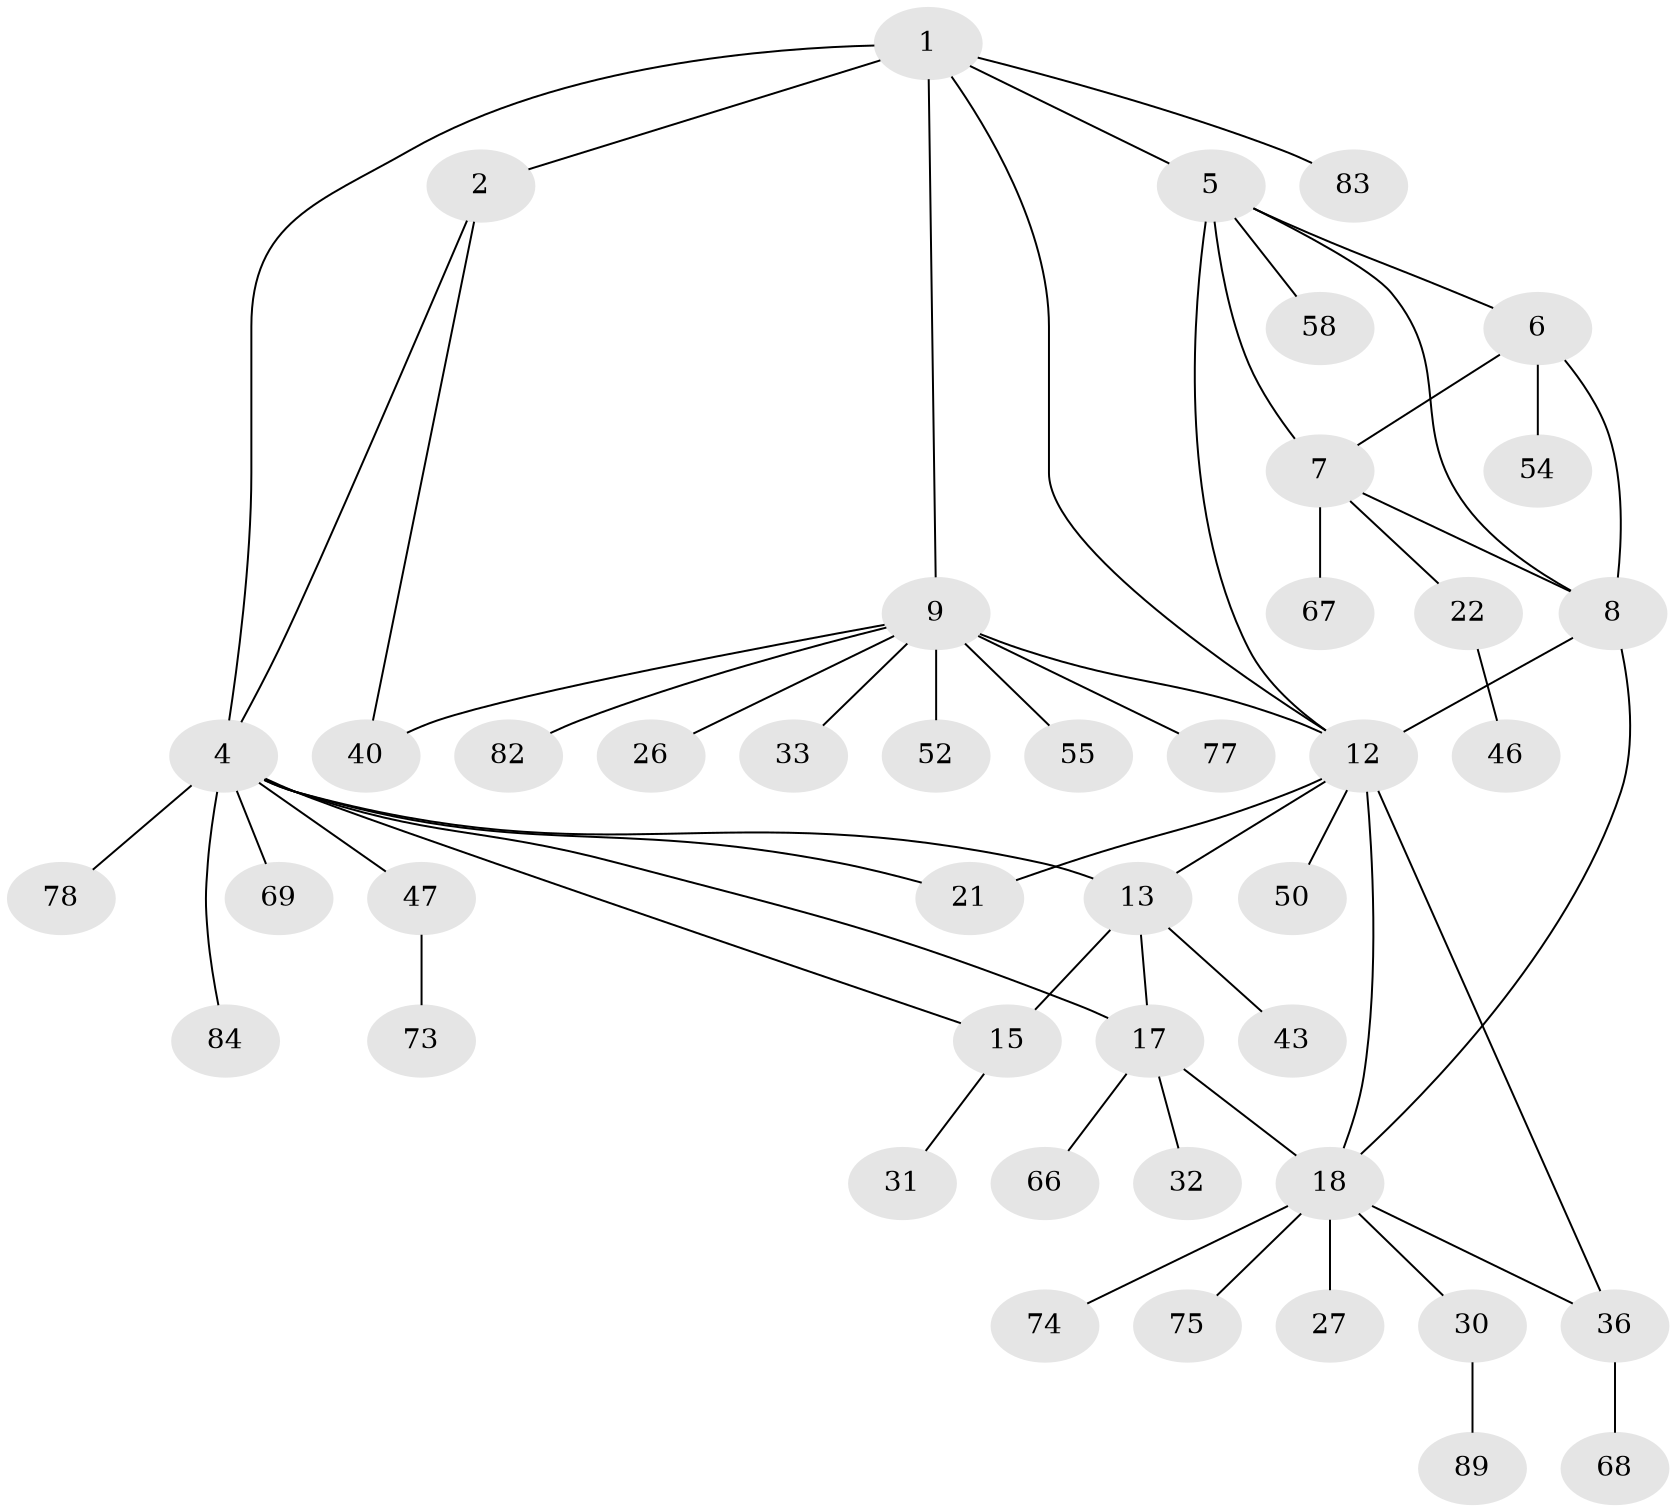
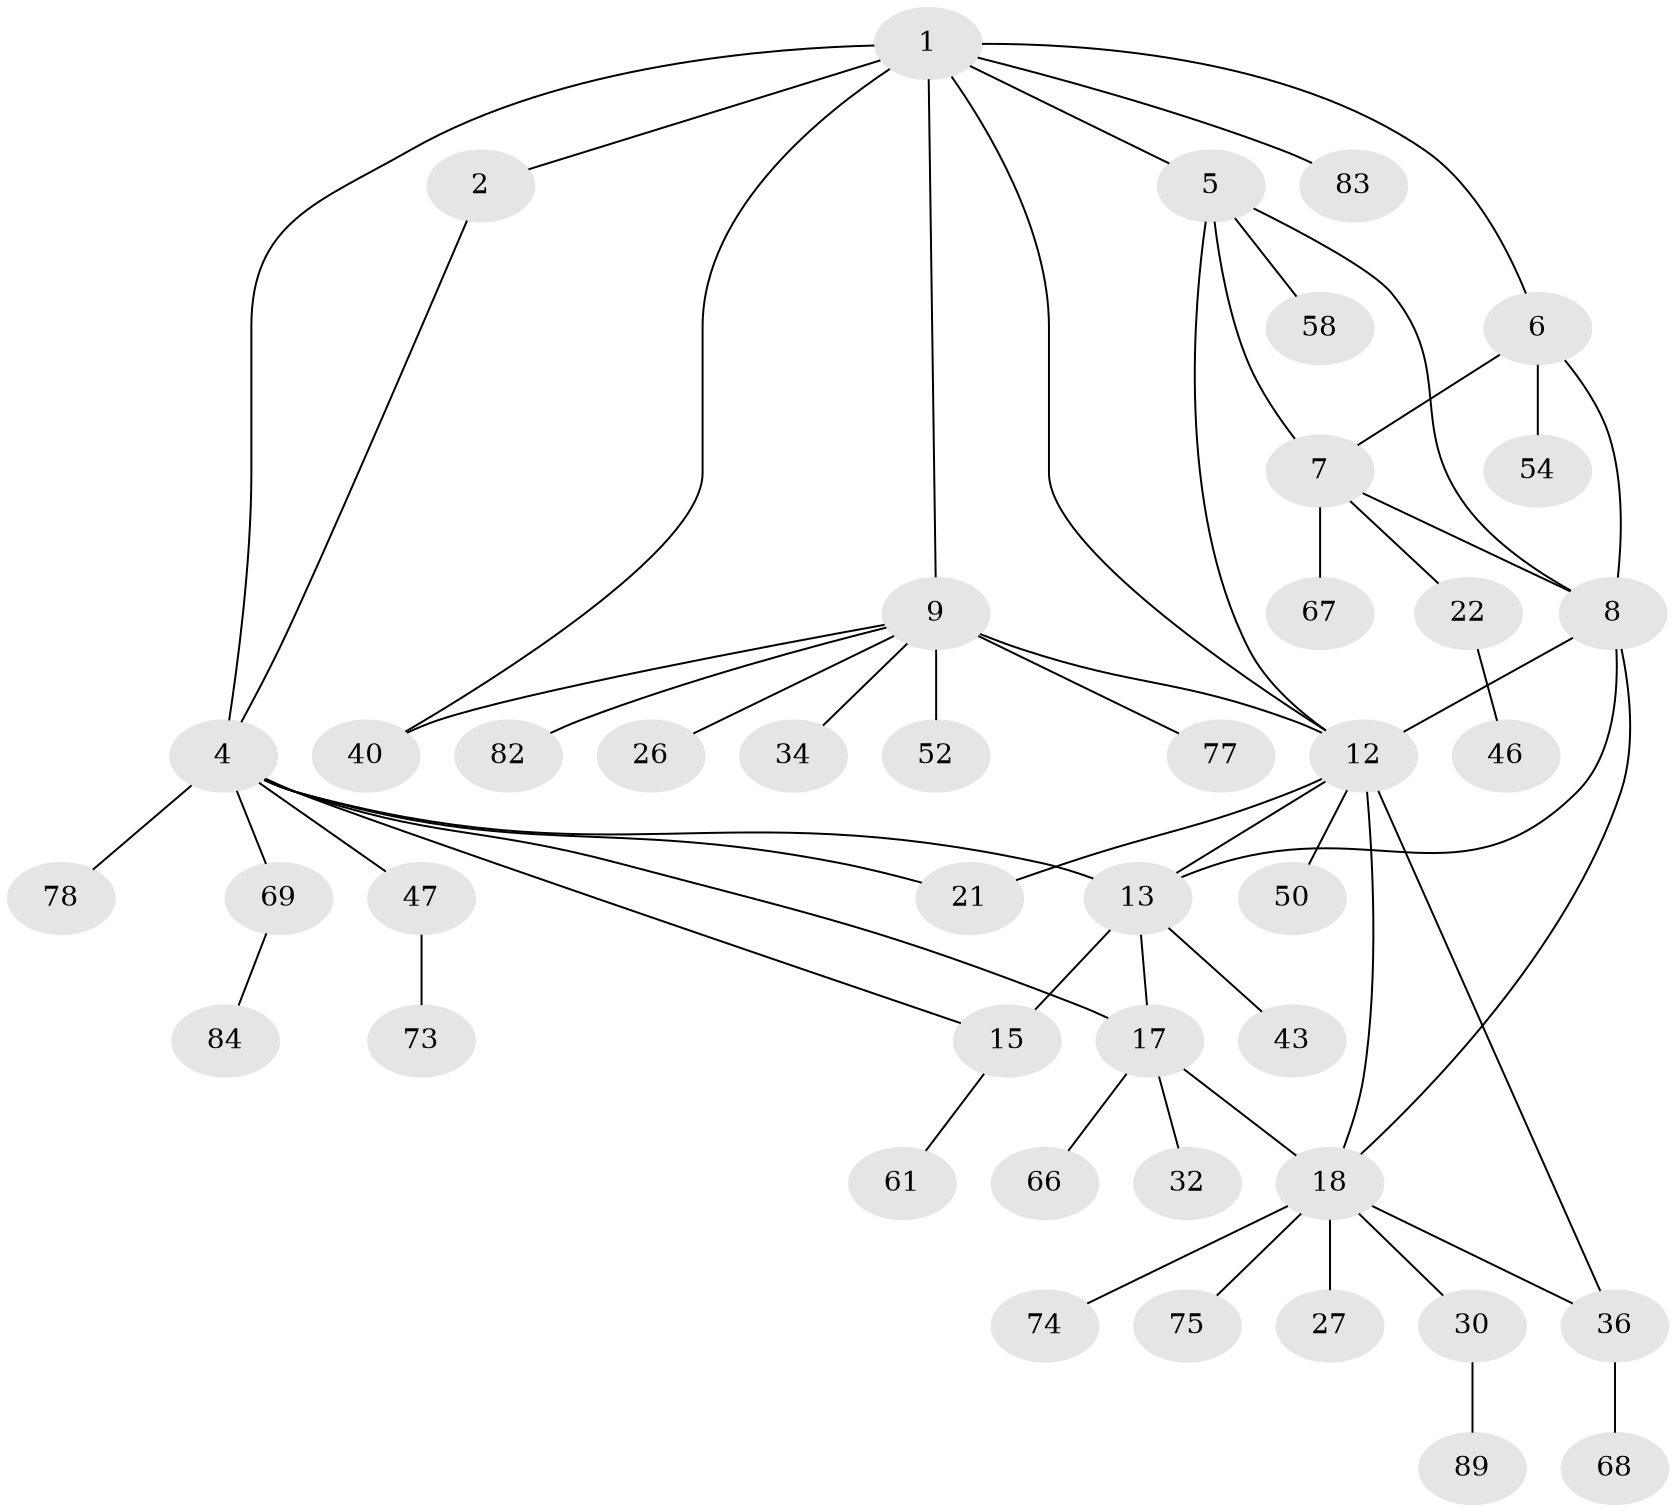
edge "5" -- "6": now "1" -- "6"
edge "2" -- "40": now "1" -- "40"
node "33": label "33" -> "34"
node "55": removed
edge "8" -- "13": added
edge "4" -- "84": now "69" -- "84"
node "31": label "31" -> "61"
